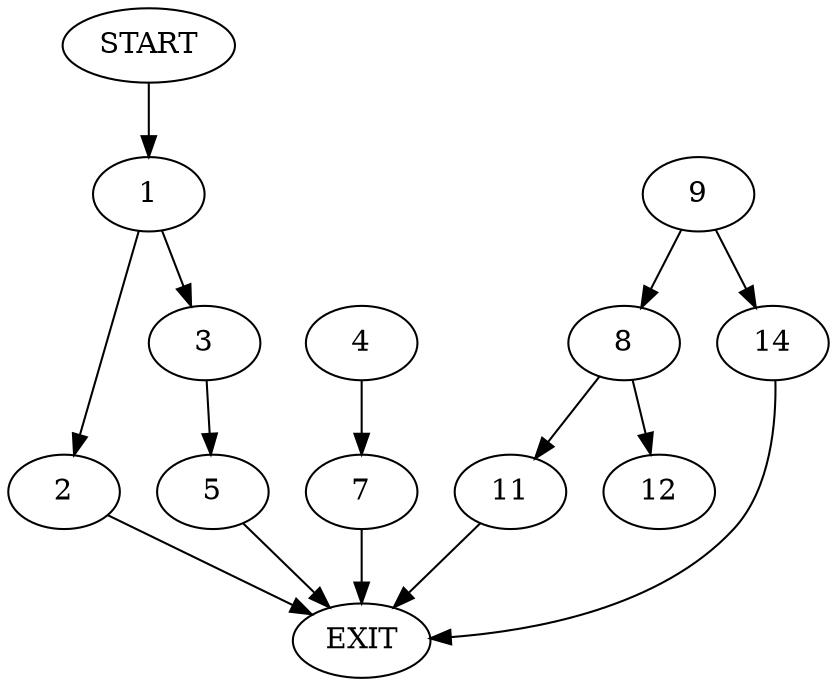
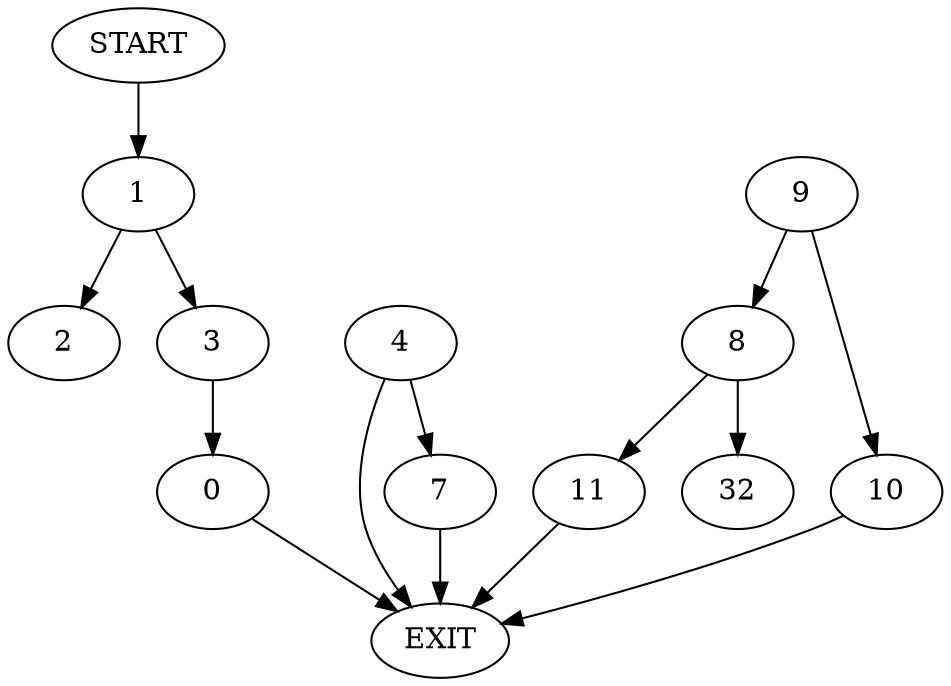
node "14": label "14" -> "10"
node "5": label "5" -> "0"
node "12": label "12" -> "32"
edge "2" -> "EXIT": now "4" -> "EXIT"
